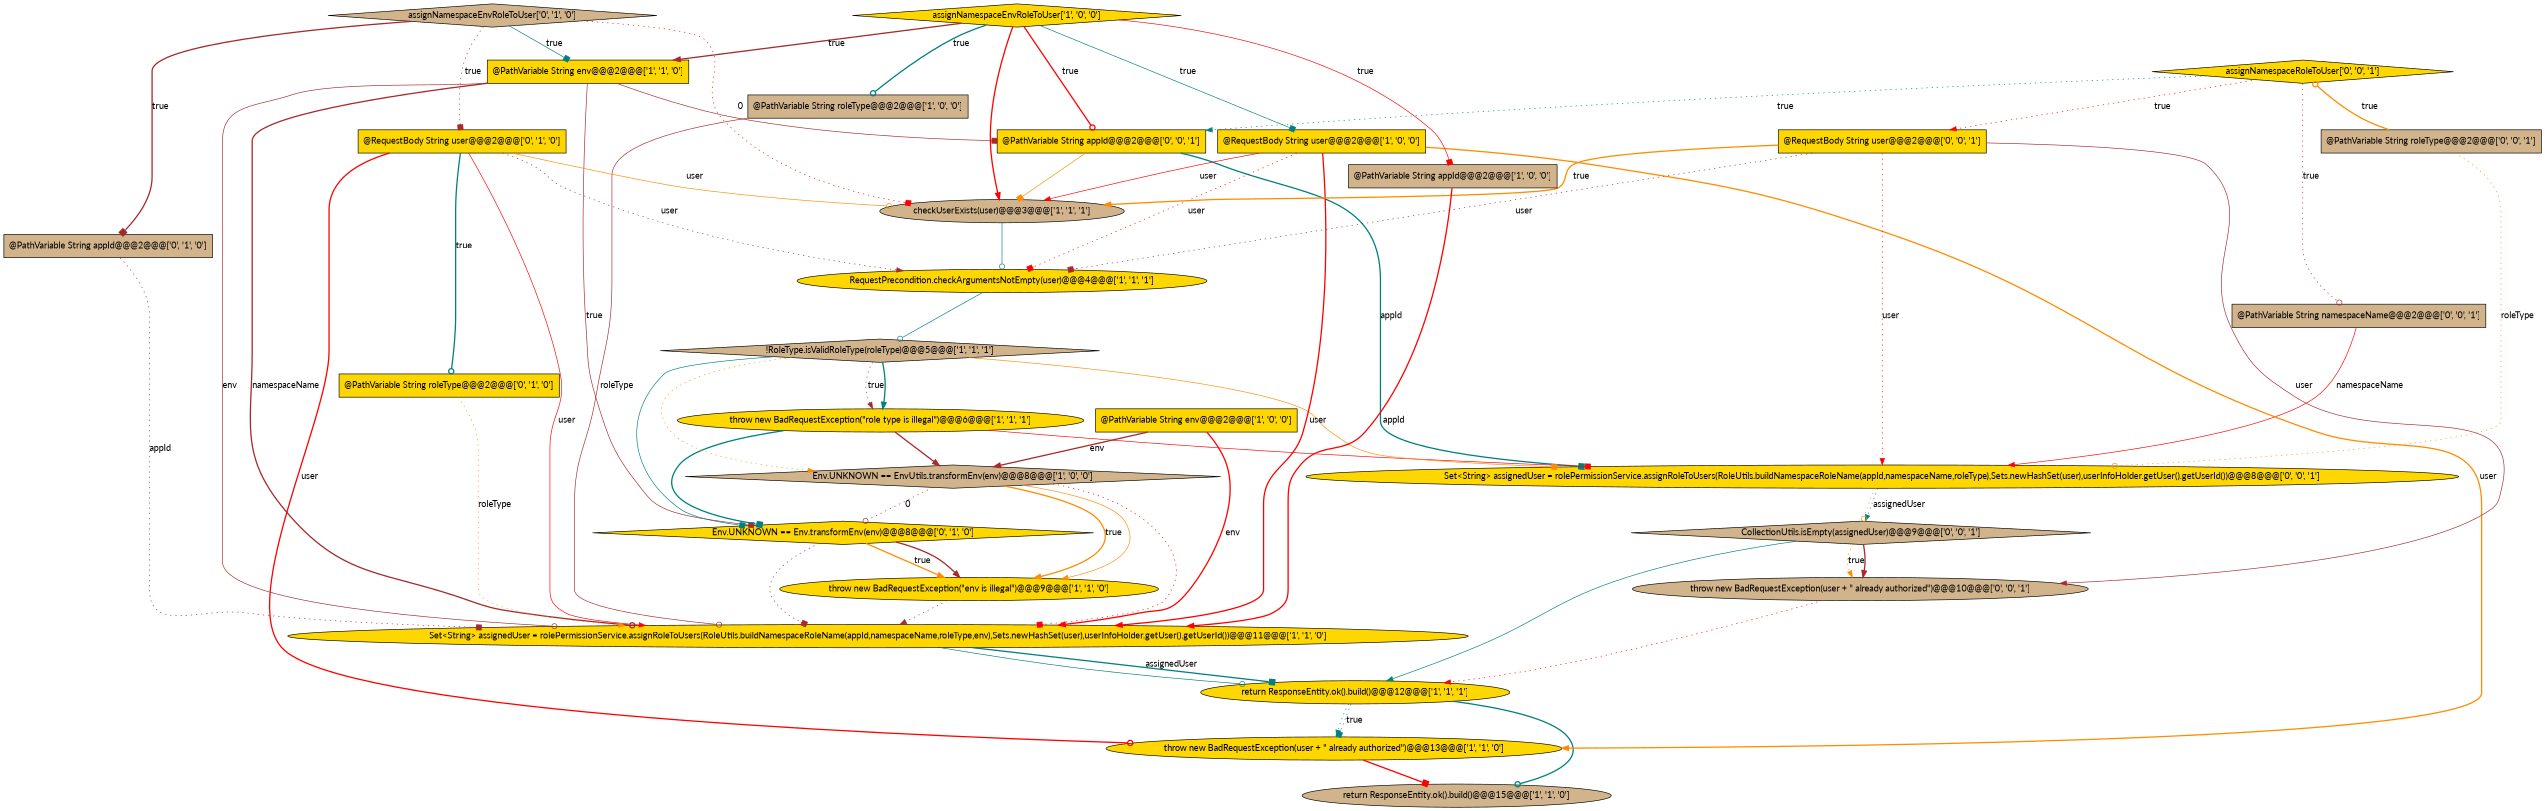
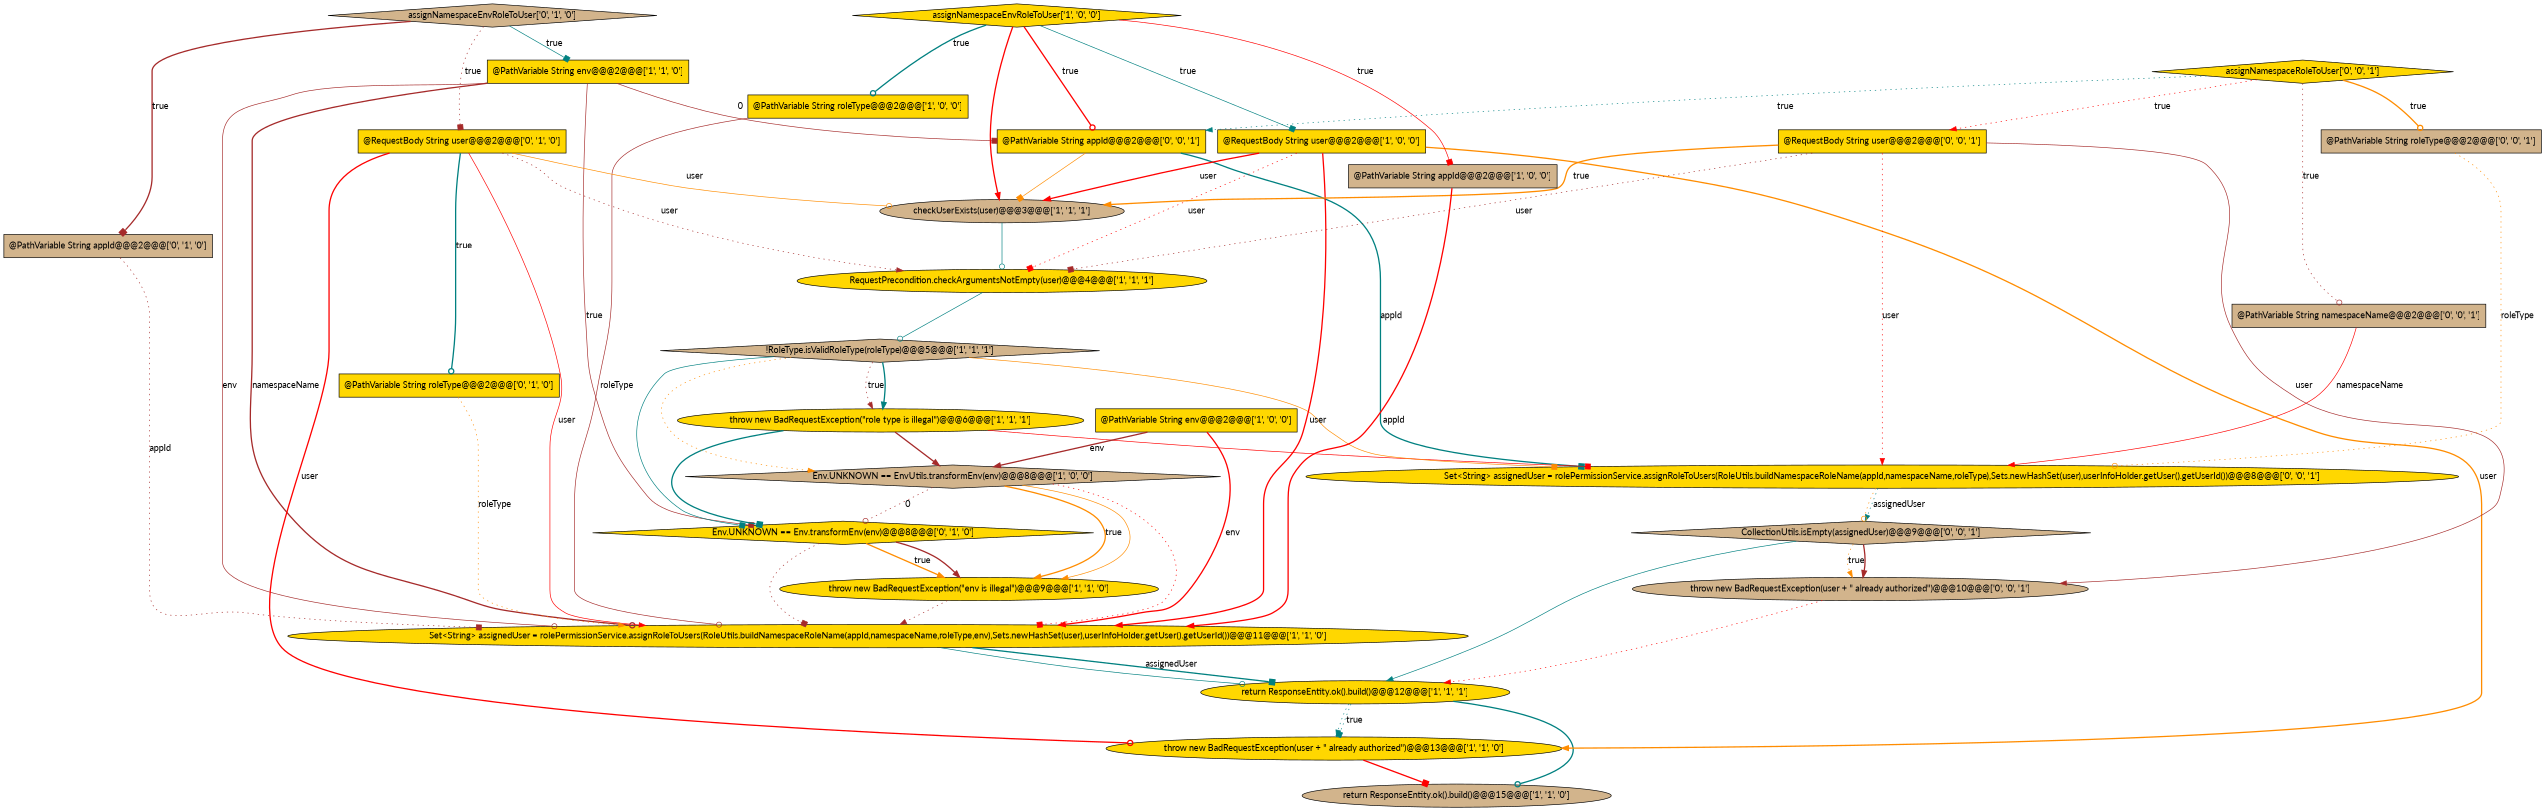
edge "assignNamespaceEnvRoleToUser['1', '0', '0']" -> "@PathVariable String env@@@2@@@['1', '1', '0']": removed, label "true"
node "@PathVariable String roleType@@@2@@@['1', '0', '0']": fillcolor tan -> gold
edge "assignNamespaceEnvRoleToUser['0', '1', '0']" -> "checkUserExists(user)@@@3@@@['1', '1', '1']": removed
edge "@PathVariable String roleType@@@2@@@['0', '0', '1']" -> "assignNamespaceRoleToUser['0', '0', '1']": reversed
edge "@RequestBody String user@@@2@@@['1', '0', '0']" -> "checkUserExists(user)@@@3@@@['1', '1', '1']": style solid -> bold
